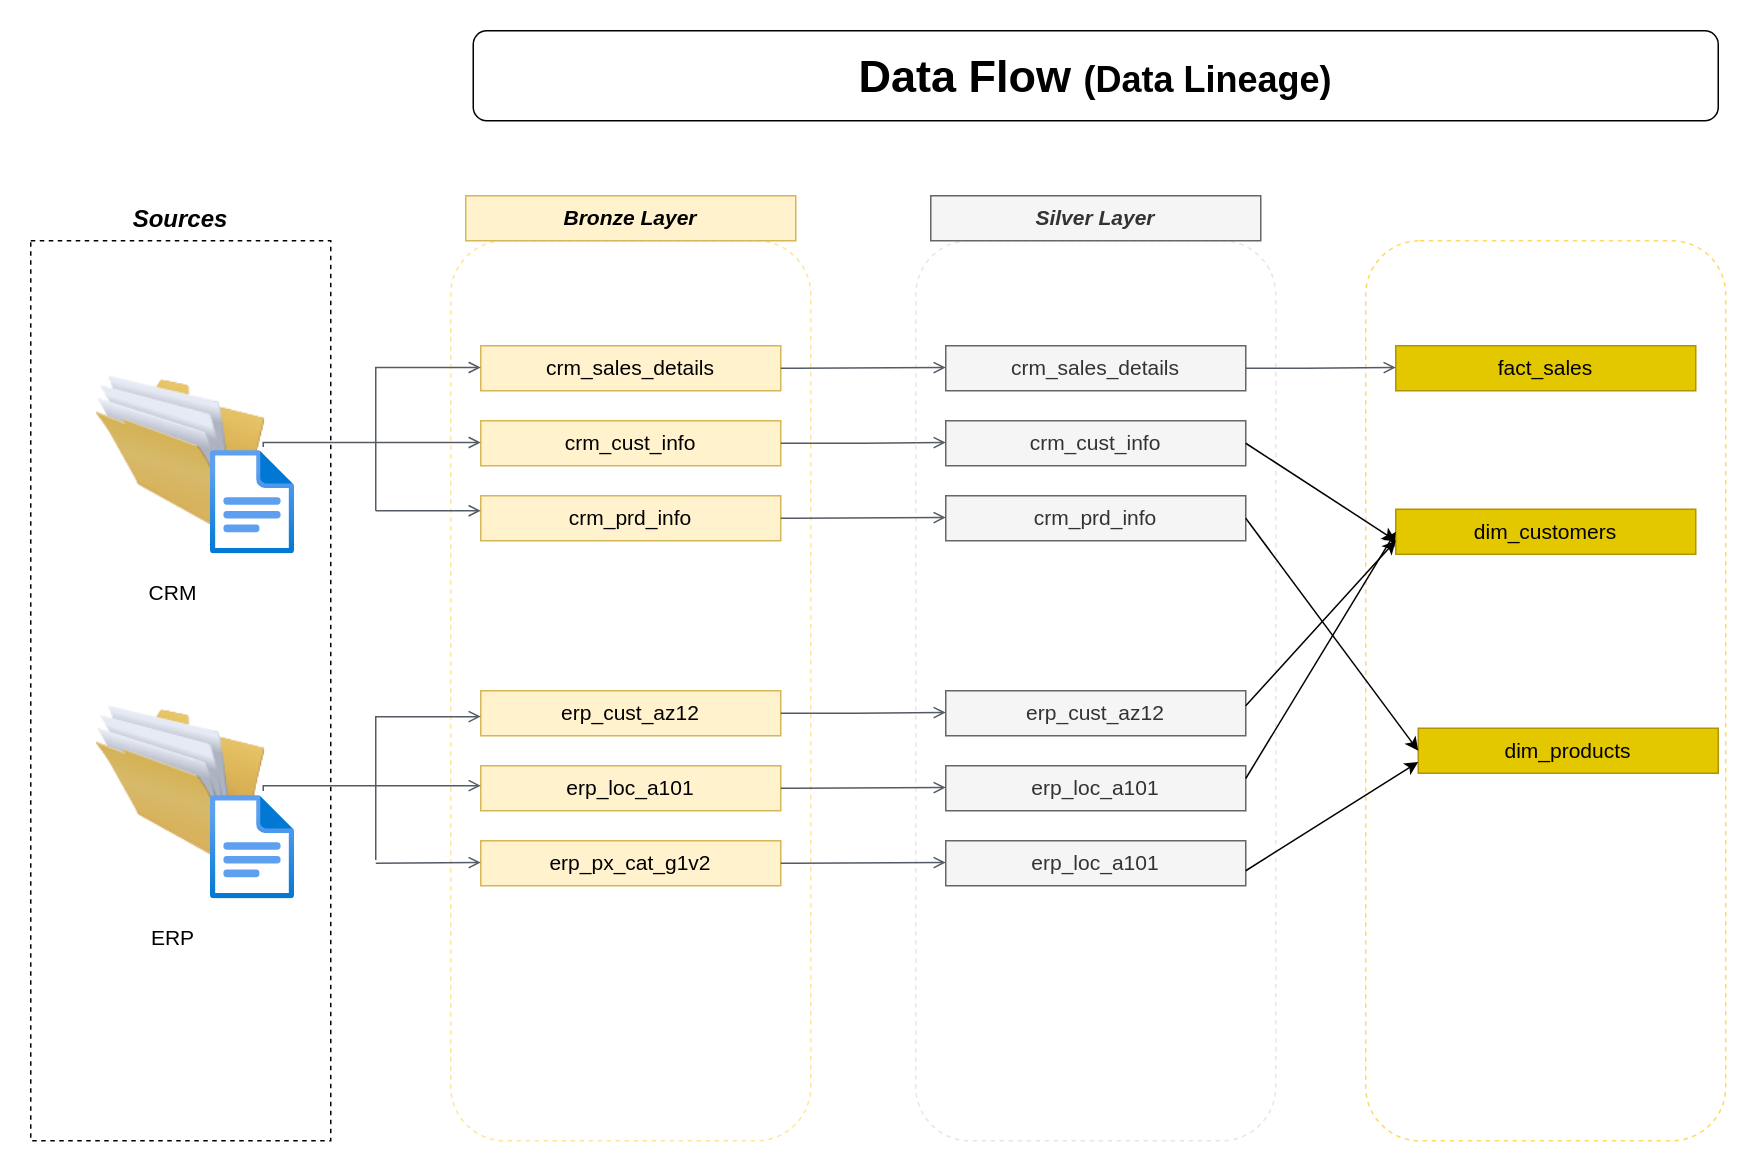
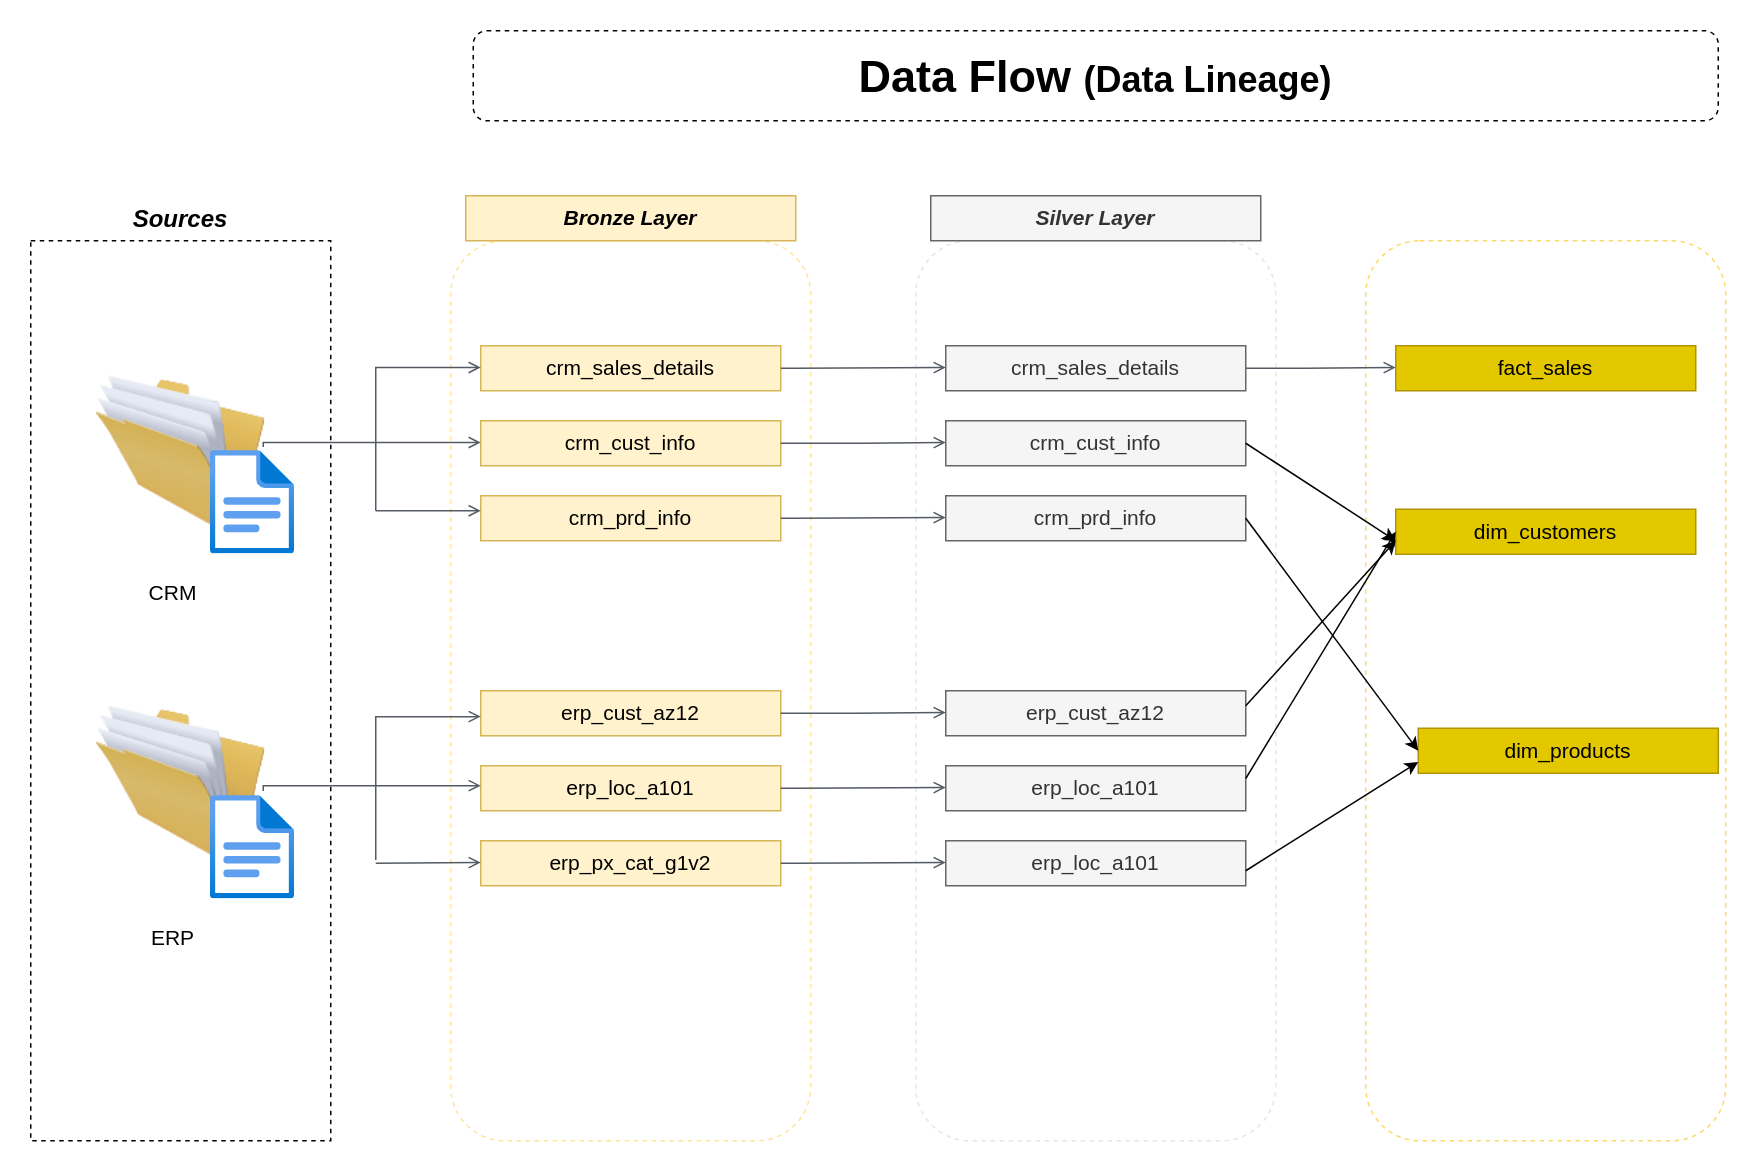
node "Data Flow (Data Lineage)": style solid -> dashed
